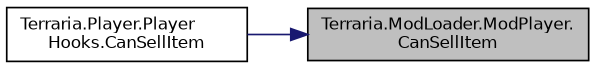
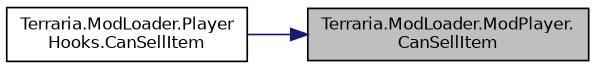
node "Terraria.Player.Player Hooks.CanSellItem": label "Terraria.Player.Player Hooks.CanSellItem" -> "Terraria.ModLoader.Player Hooks.CanSellItem"
